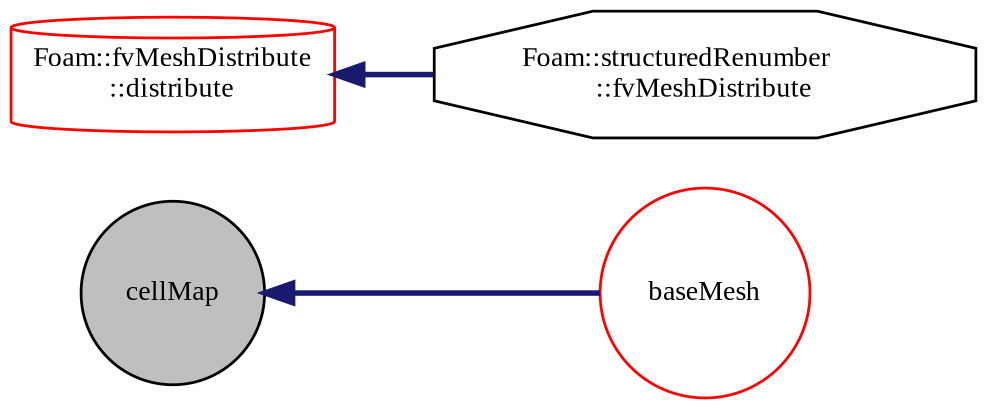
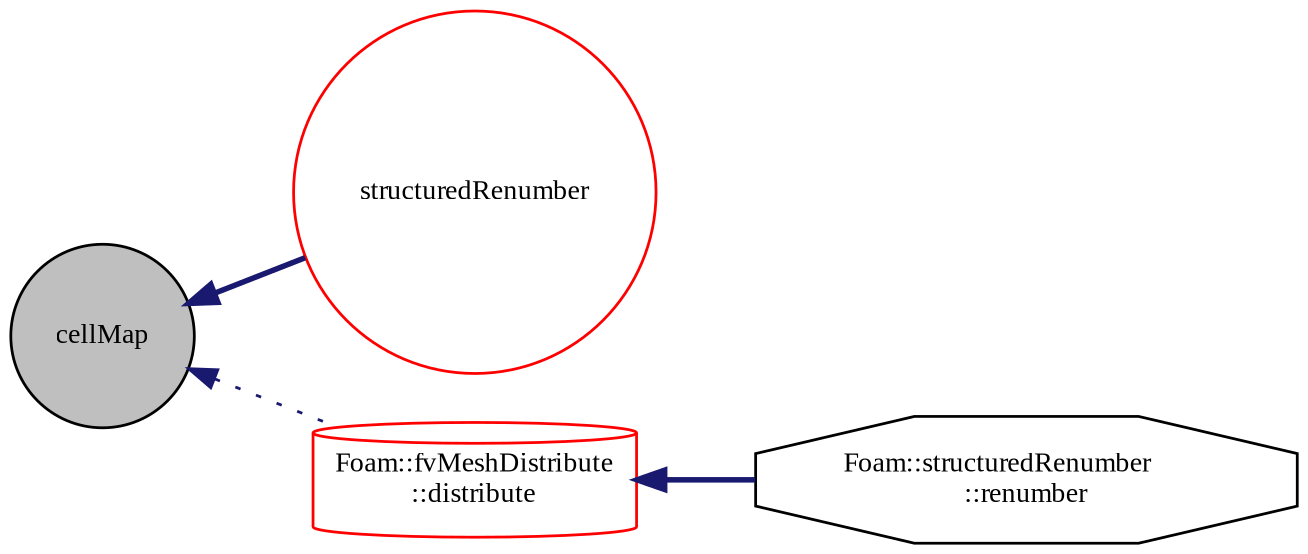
node "Foam::structuredRenumber ::fvMeshDistribute": label "Foam::structuredRenumber ::fvMeshDistribute" -> "Foam::structuredRenumber ::renumber"
node "baseMesh": label "baseMesh" -> "structuredRenumber"
edge "Foam::fvMeshDistribute ::distribute" -> "cellMap": added
